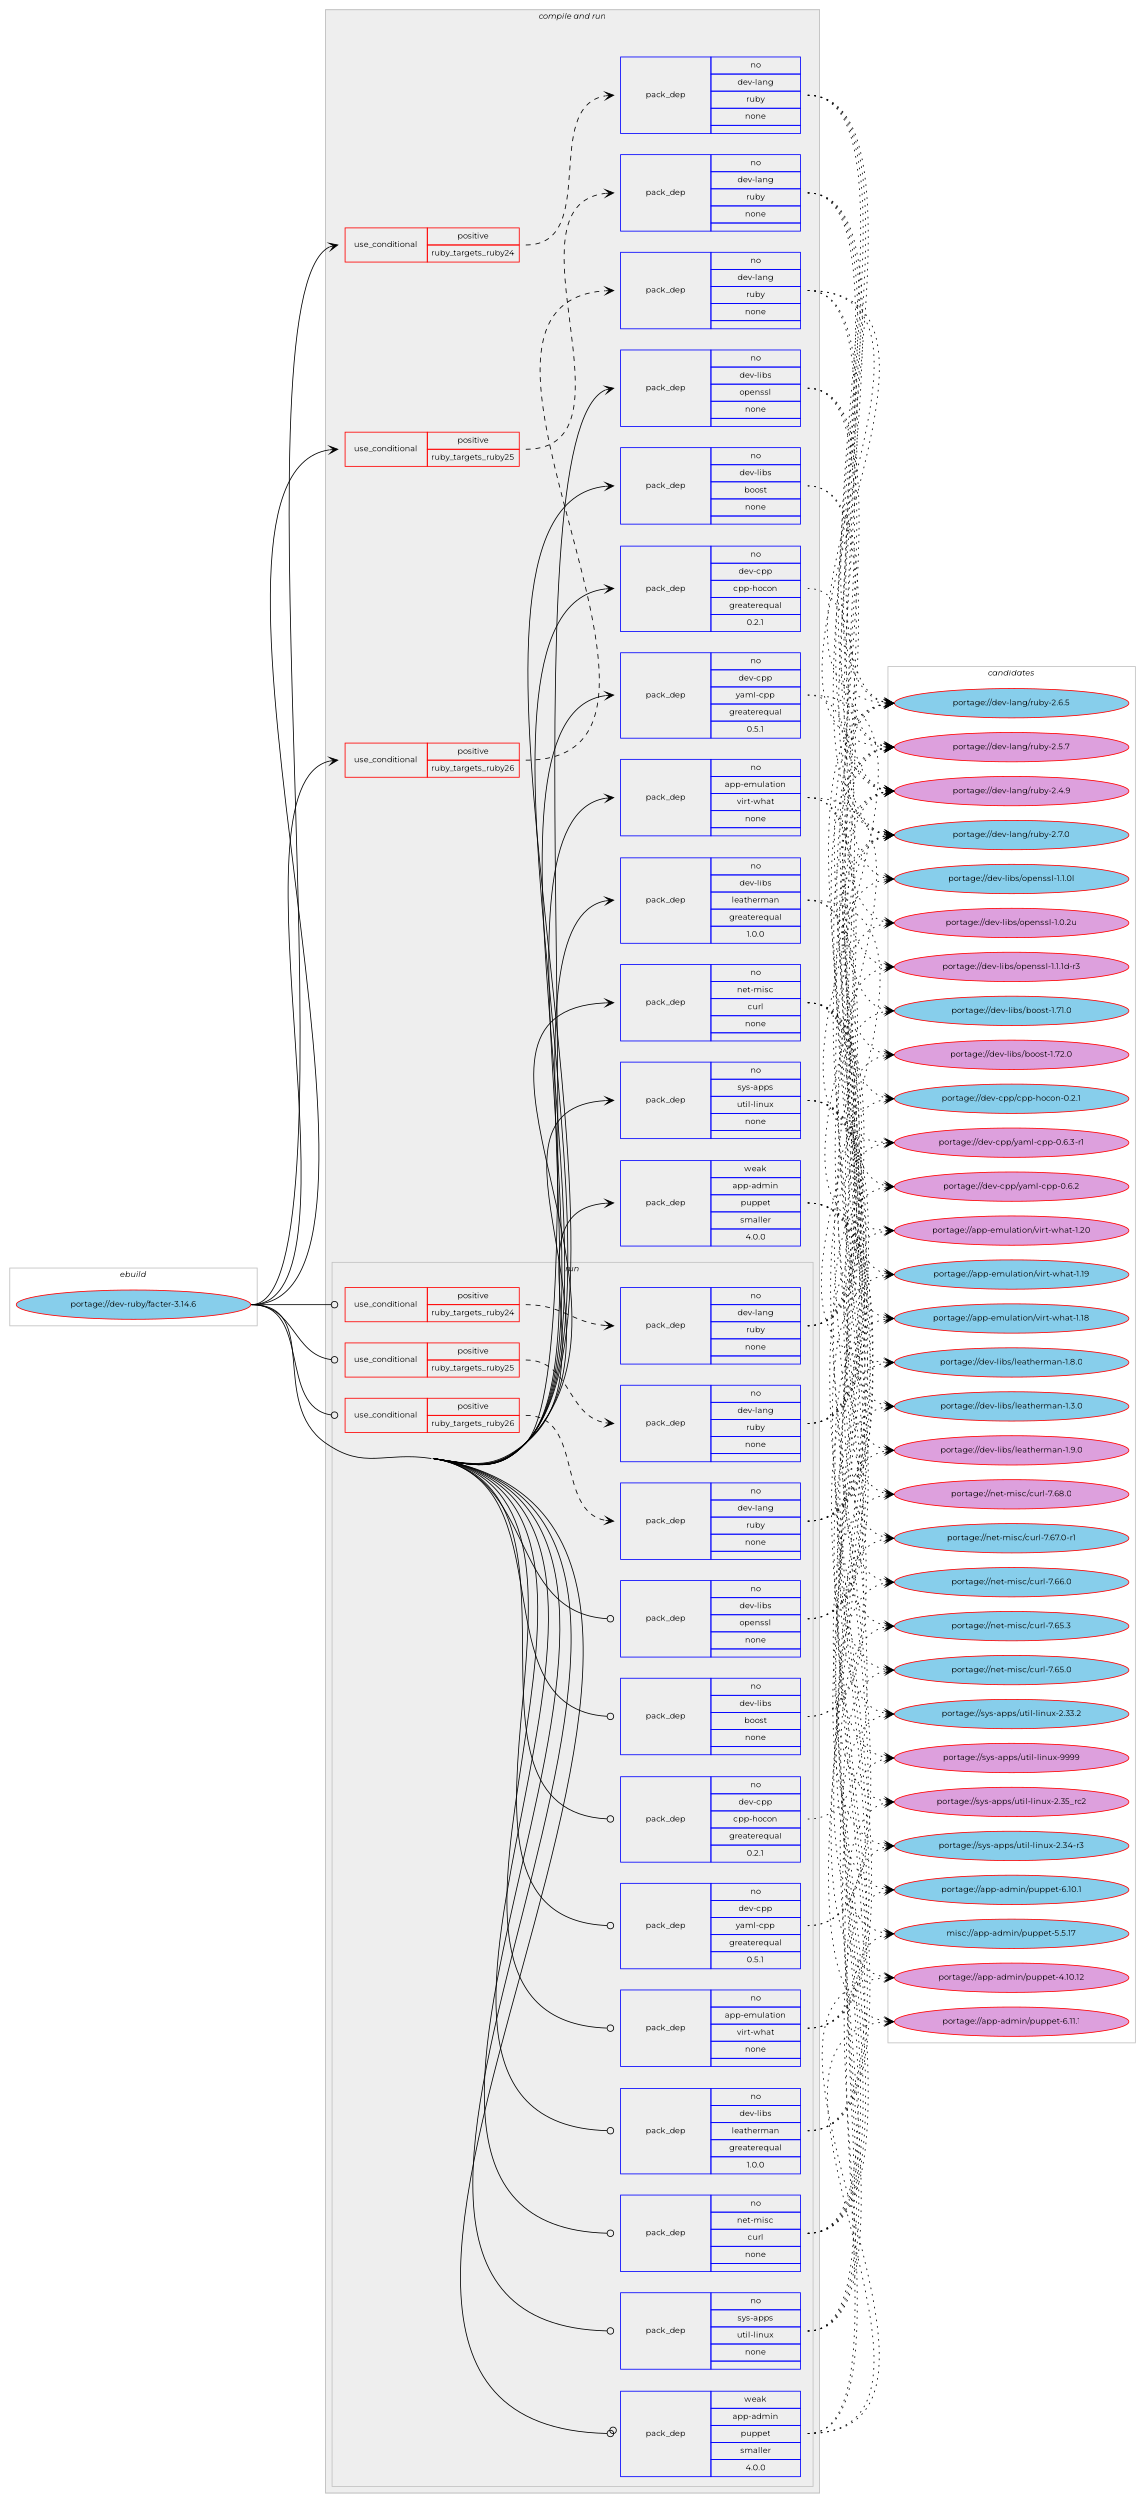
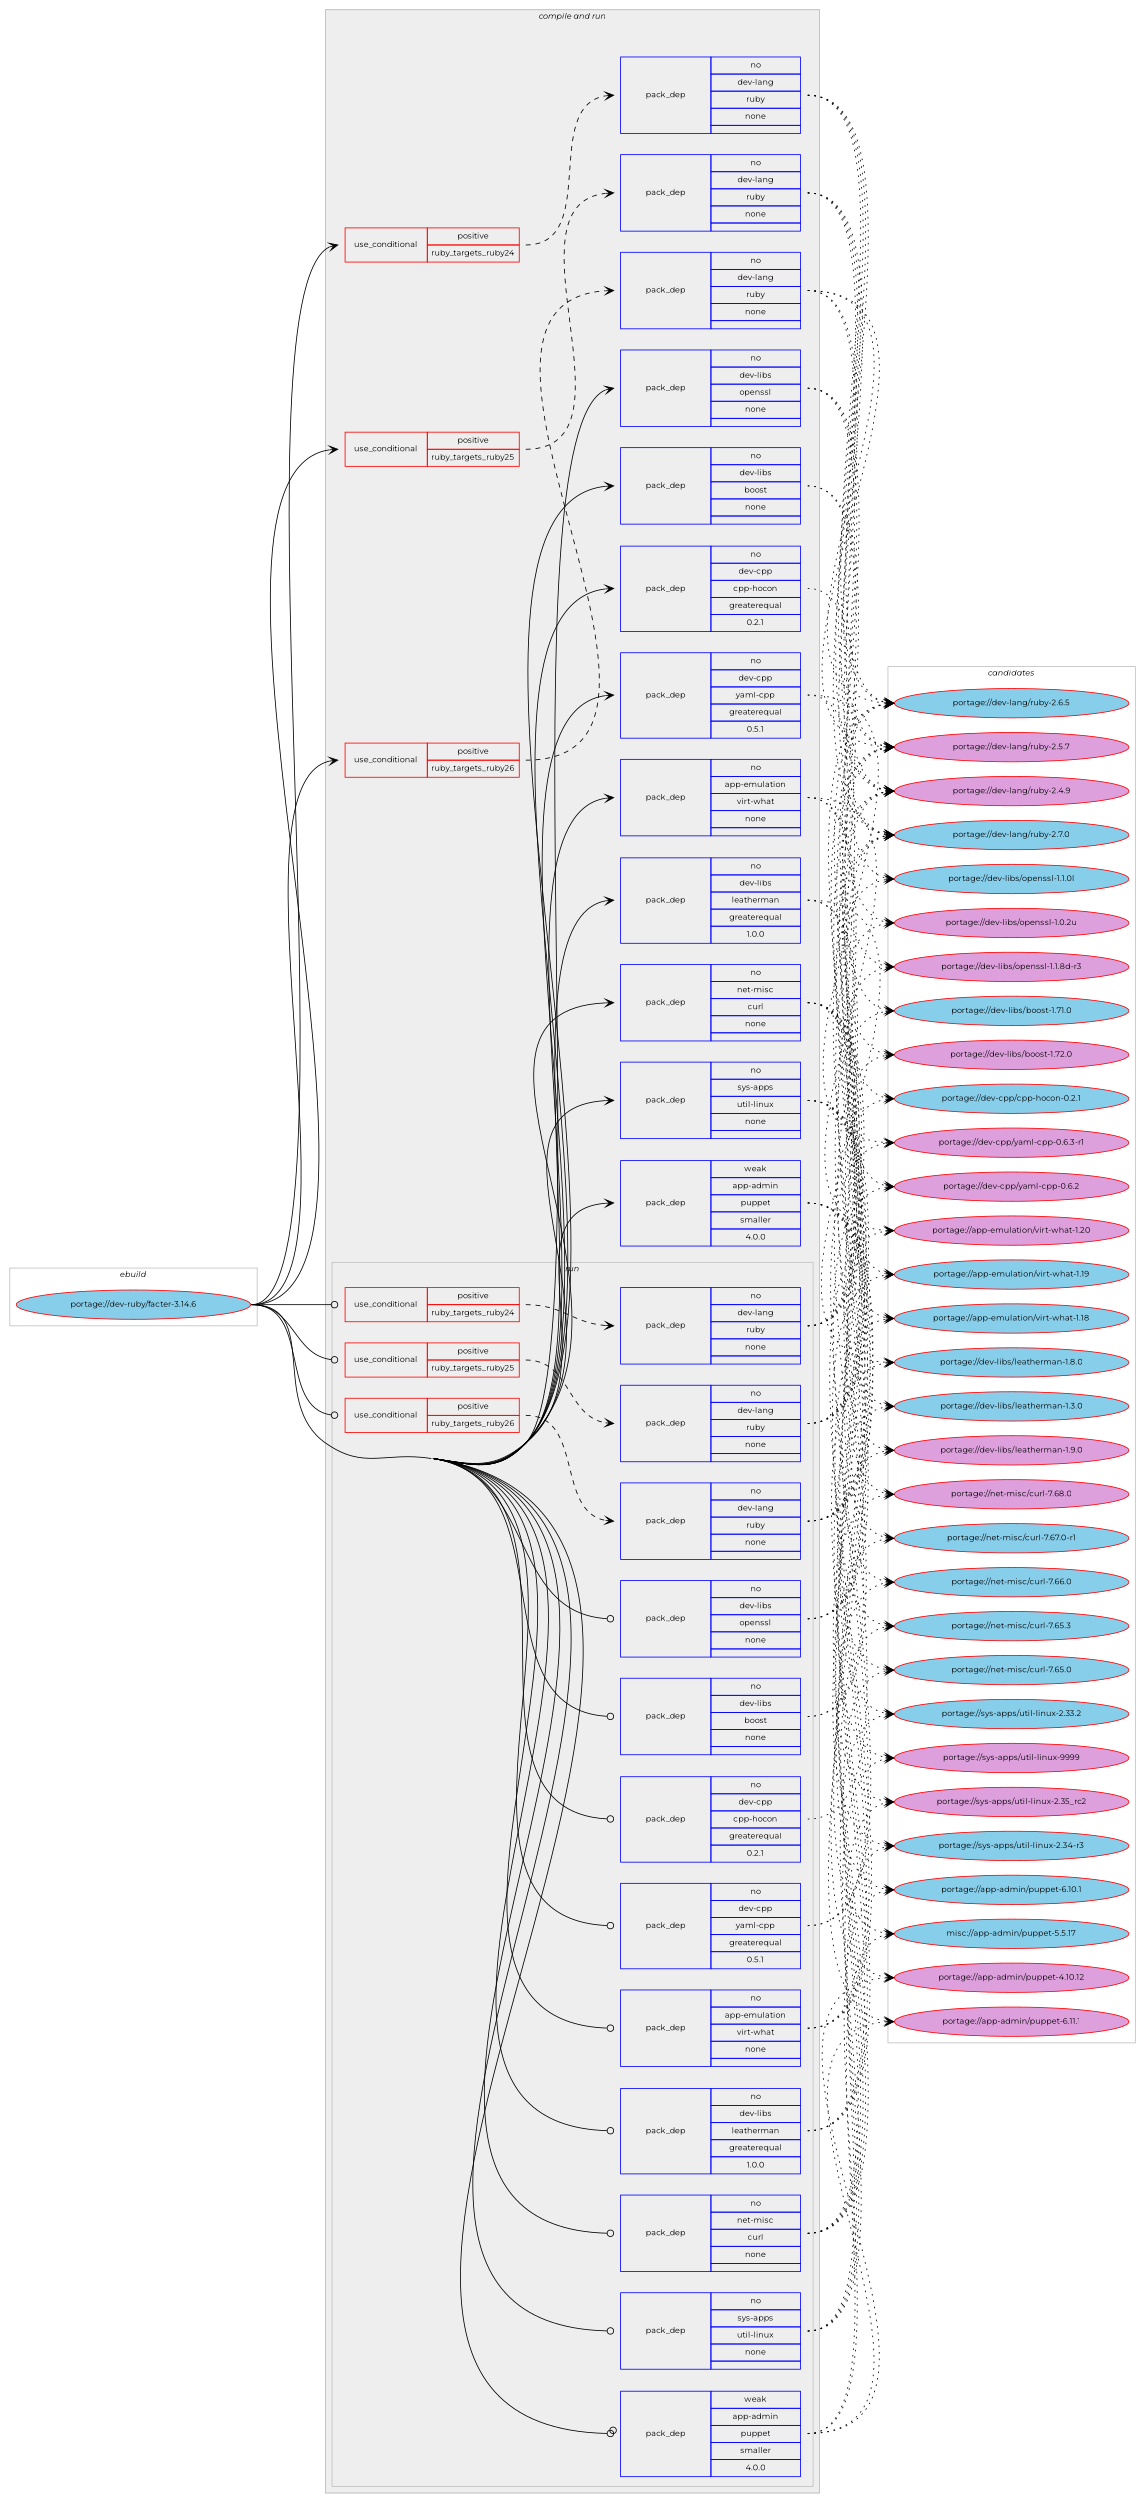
node "portage://dev-libs/openssl-1.1.1d-r3": label "portage://dev-libs/openssl-1.1.1d-r3" -> "portage://dev-libs/openssl-1.1.8d-r3"
